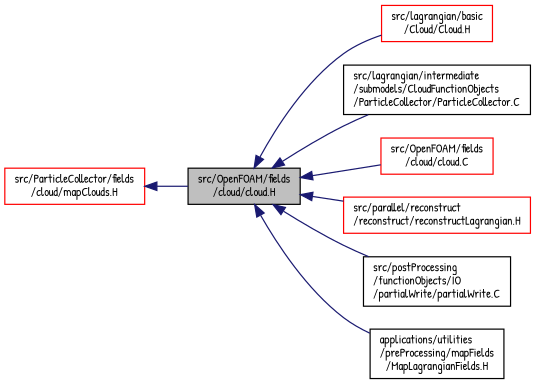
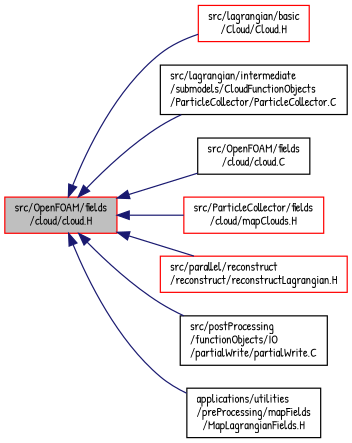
node "src/OpenFOAM/fields /cloud/cloud.C": color red -> black
edge "src/OpenFOAM/fields /cloud/cloud.H" -> "src/ParticleCollector/fields /cloud/mapClouds.H": reversed
node "src/OpenFOAM/fields /cloud/cloud.H": color black -> red
